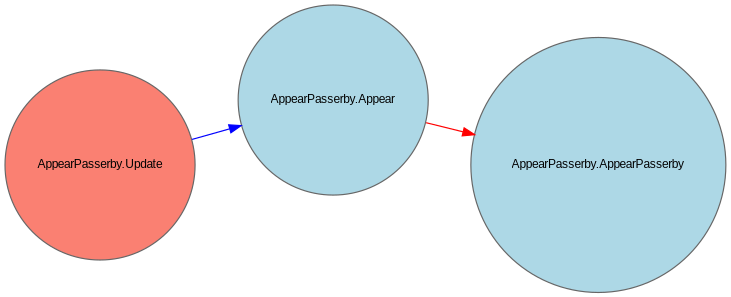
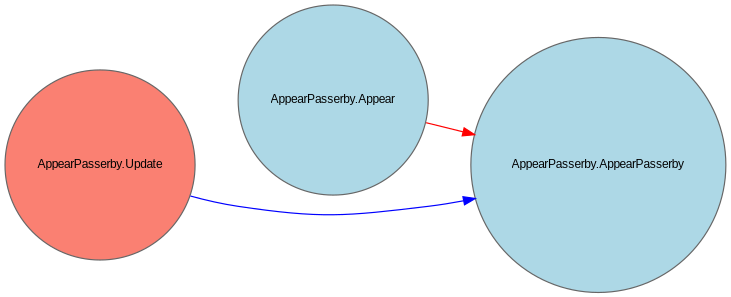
edge "AppearPasserby.Update" -> "AppearPasserby.Appear": now "AppearPasserby.Update" -> "AppearPasserby.AppearPasserby"
